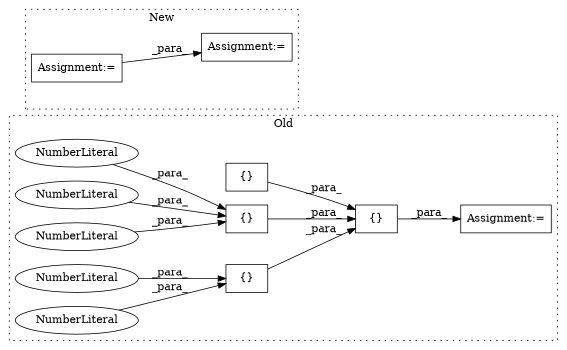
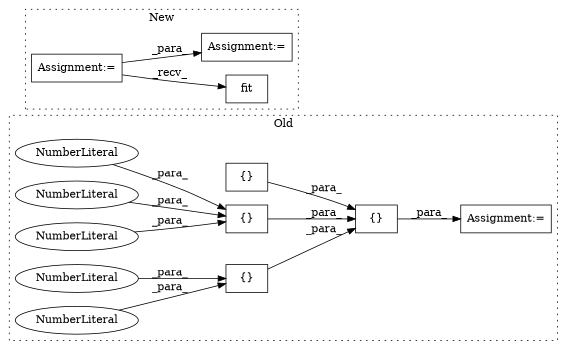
node "fit": added
